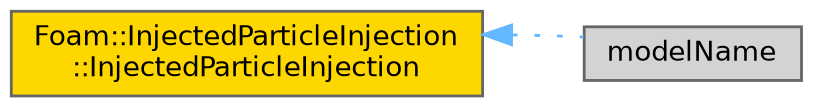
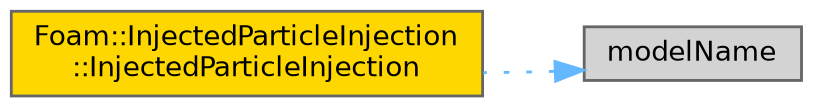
edge "modelName" -> "Foam::InjectedParticleInjection ::InjectedParticleInjection": reversed
